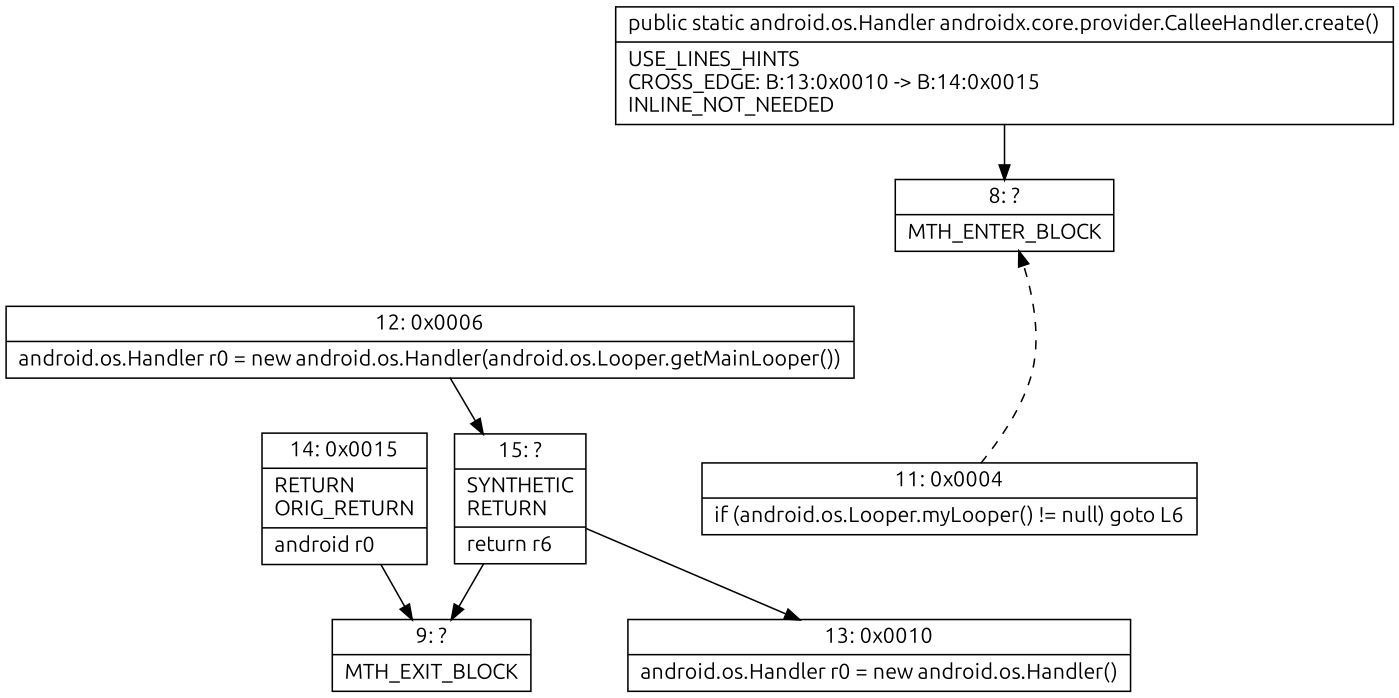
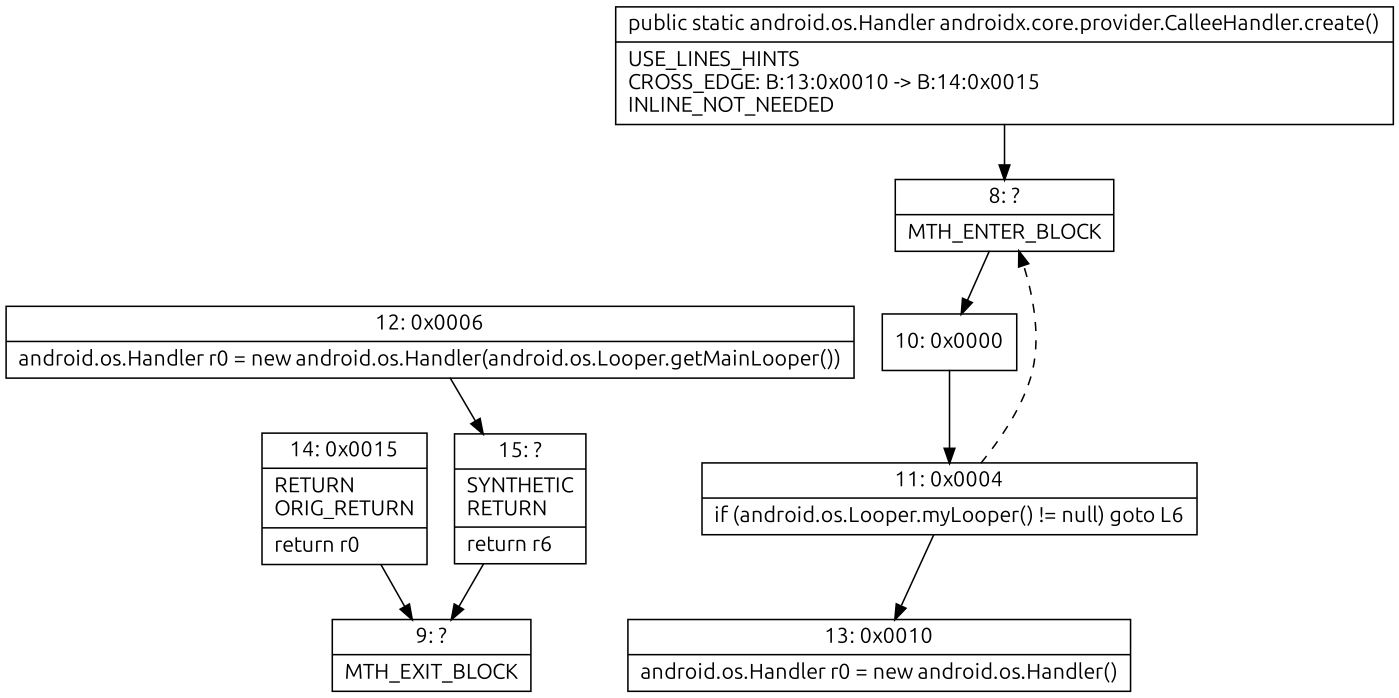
node "10: 0x0000": added
node "14: 0x0015": text "android r0" -> "return r0"
edge "15: ?" -> "13: 0x0010": now "11: 0x0004" -> "13: 0x0010"
